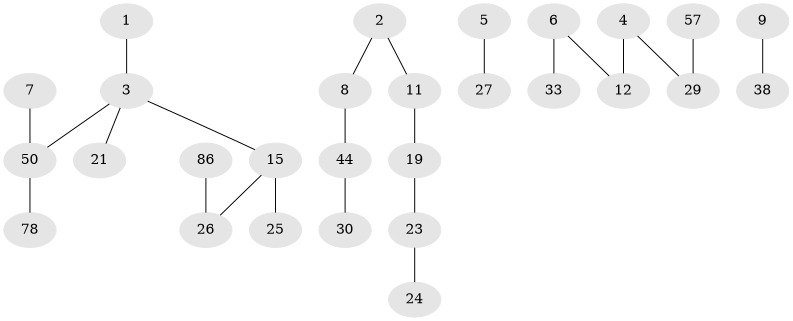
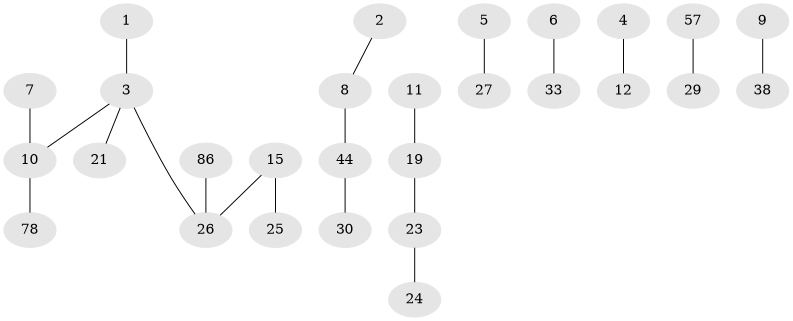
edge "2" -- "11": removed
edge "6" -- "12": removed
edge "4" -- "29": removed
edge "3" -- "15": now "3" -- "26"
node "50": label "50" -> "10"
